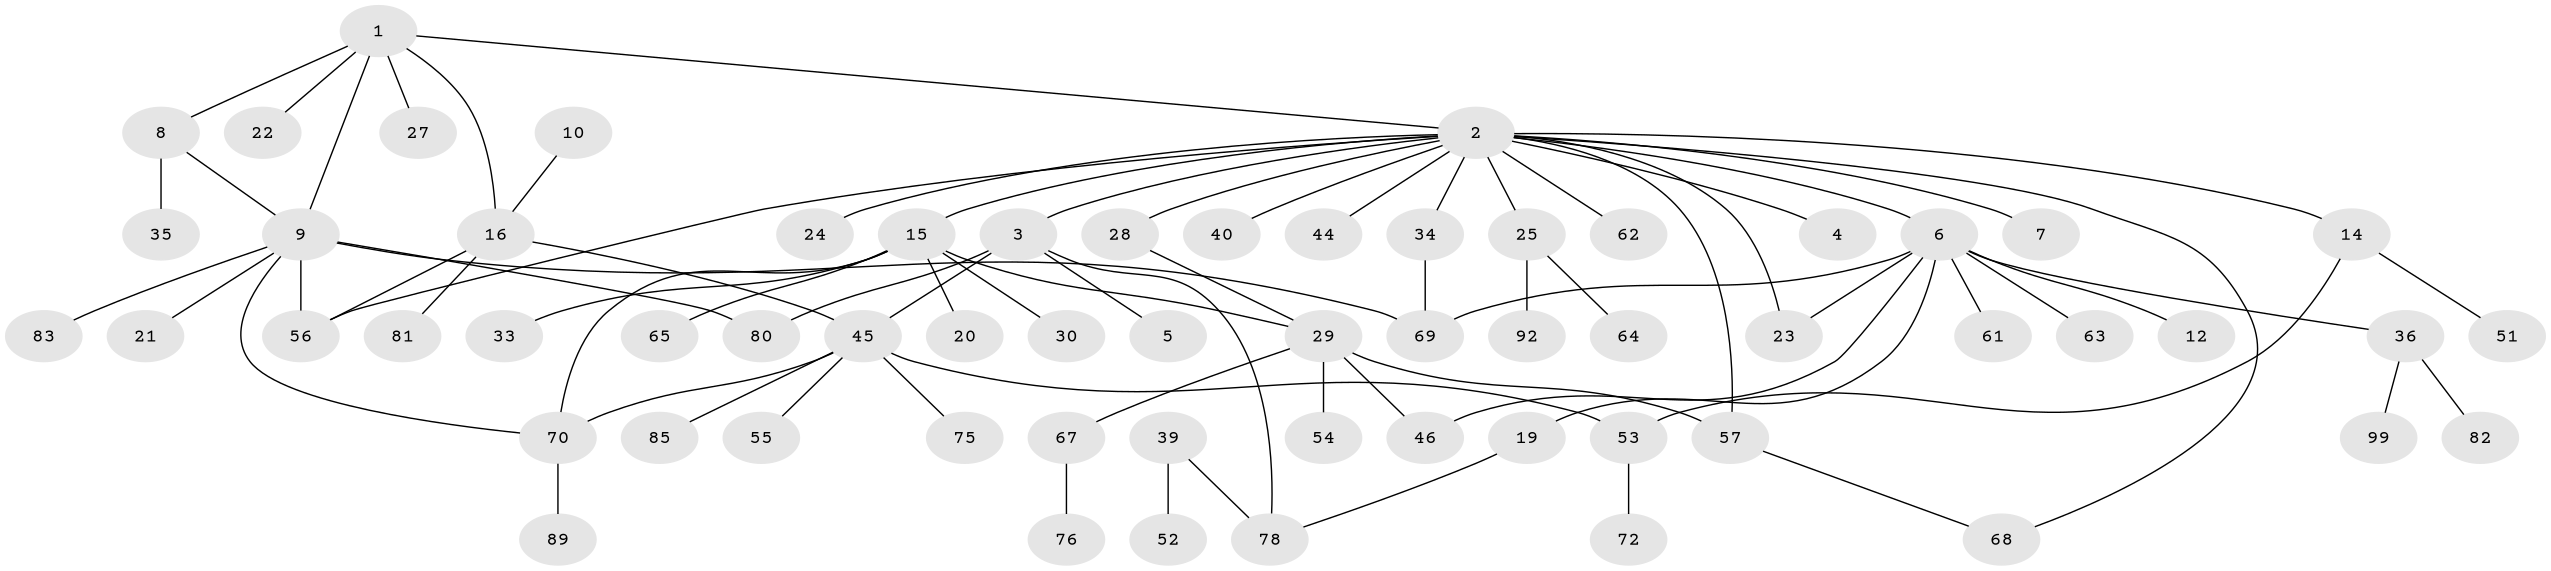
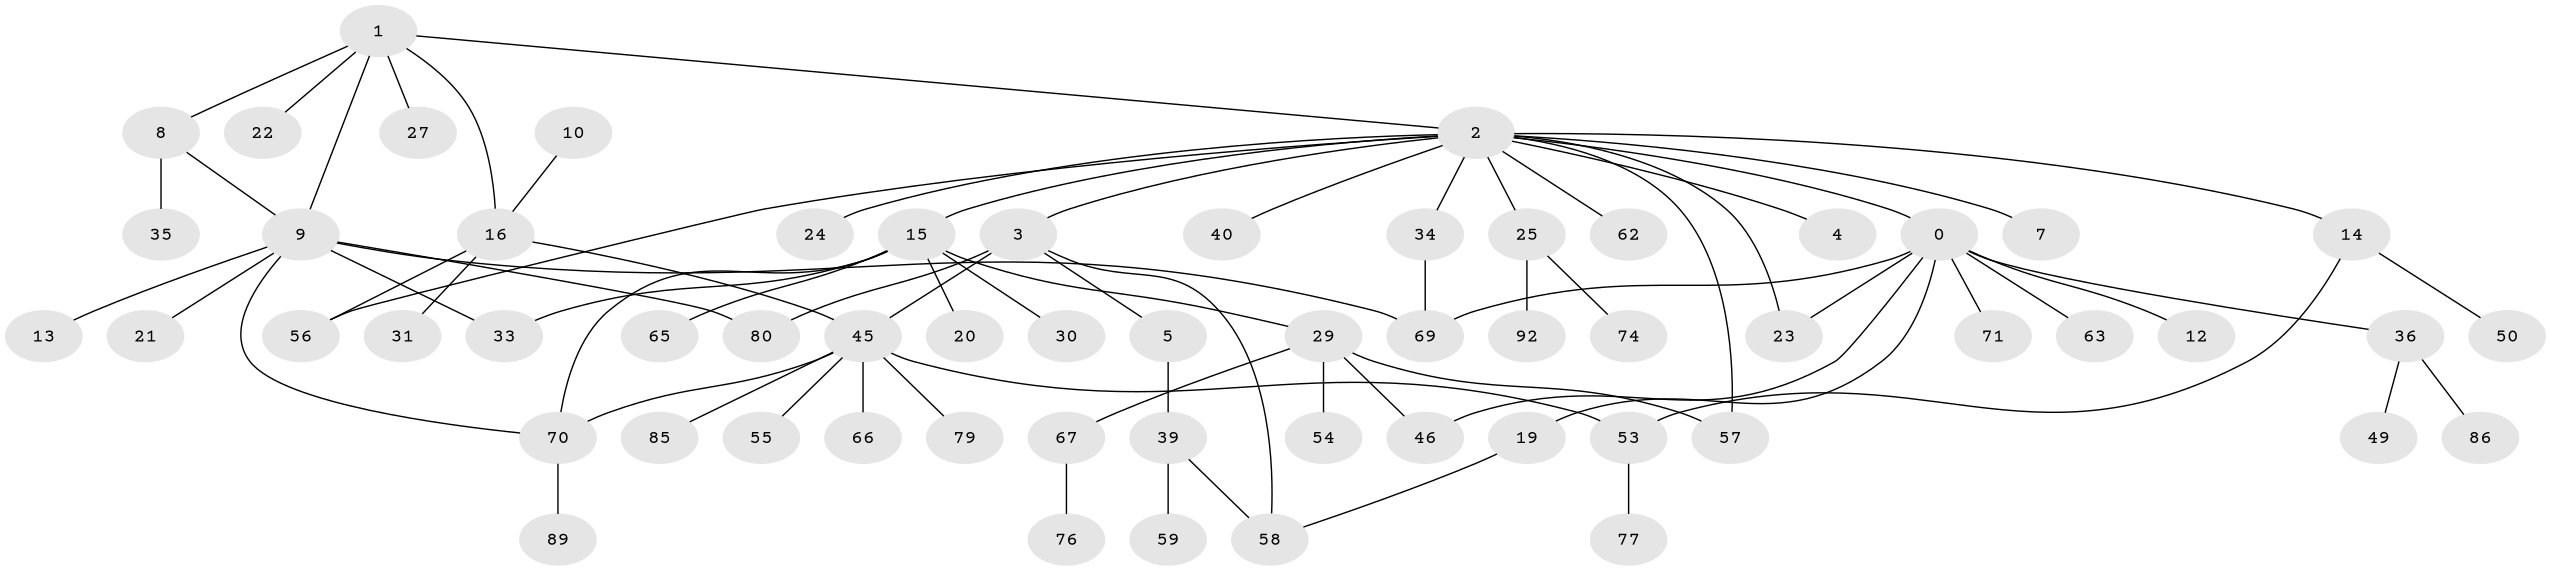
node "28": removed
node "44": removed
node "6": label "6" -> "0"
edge "9" -- "56": now "9" -- "33"
node "83": label "83" -> "13"
node "81": label "81" -> "31"
node "64": label "64" -> "74"
node "61": label "61" -> "71"
node "51": label "51" -> "50"
edge "5" -- "39": added
node "66": added
node "75": label "75" -> "79"
node "99": label "99" -> "49"
node "82": label "82" -> "86"
node "52": label "52" -> "59"
node "78": label "78" -> "58"
node "72": label "72" -> "77"
node "68": removed
